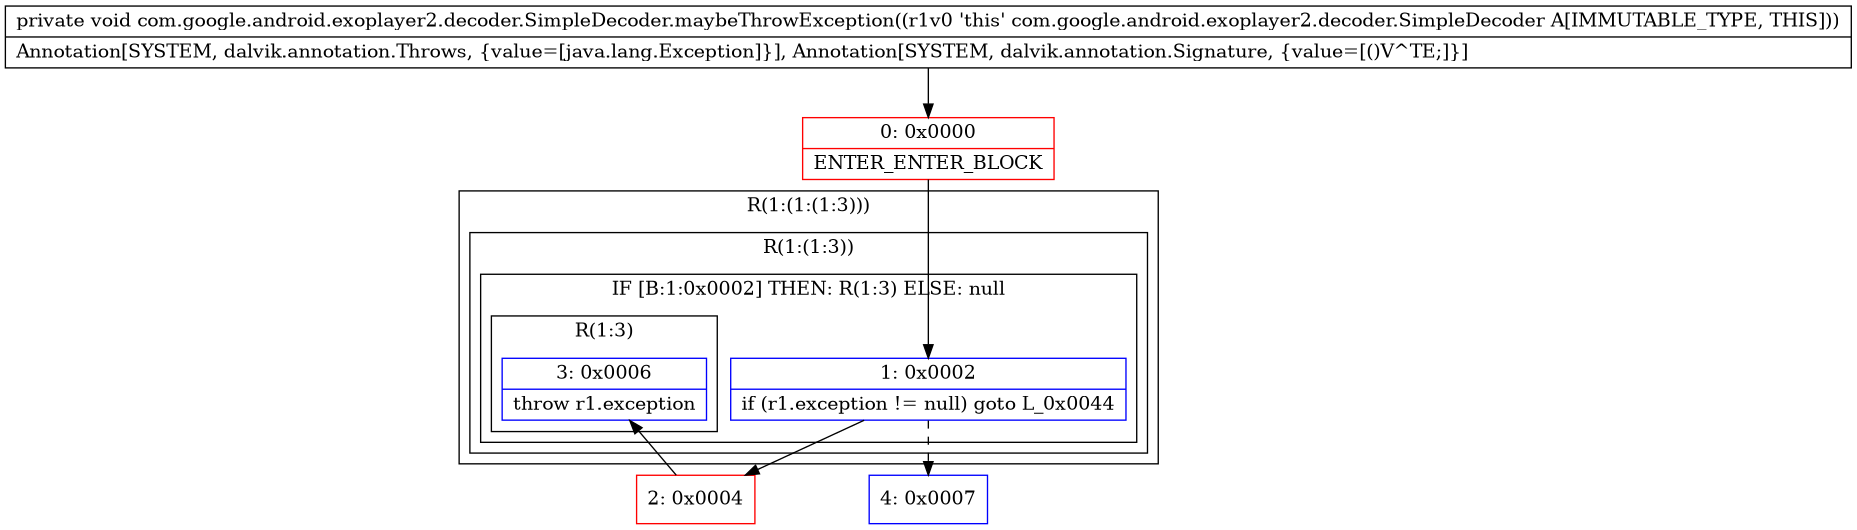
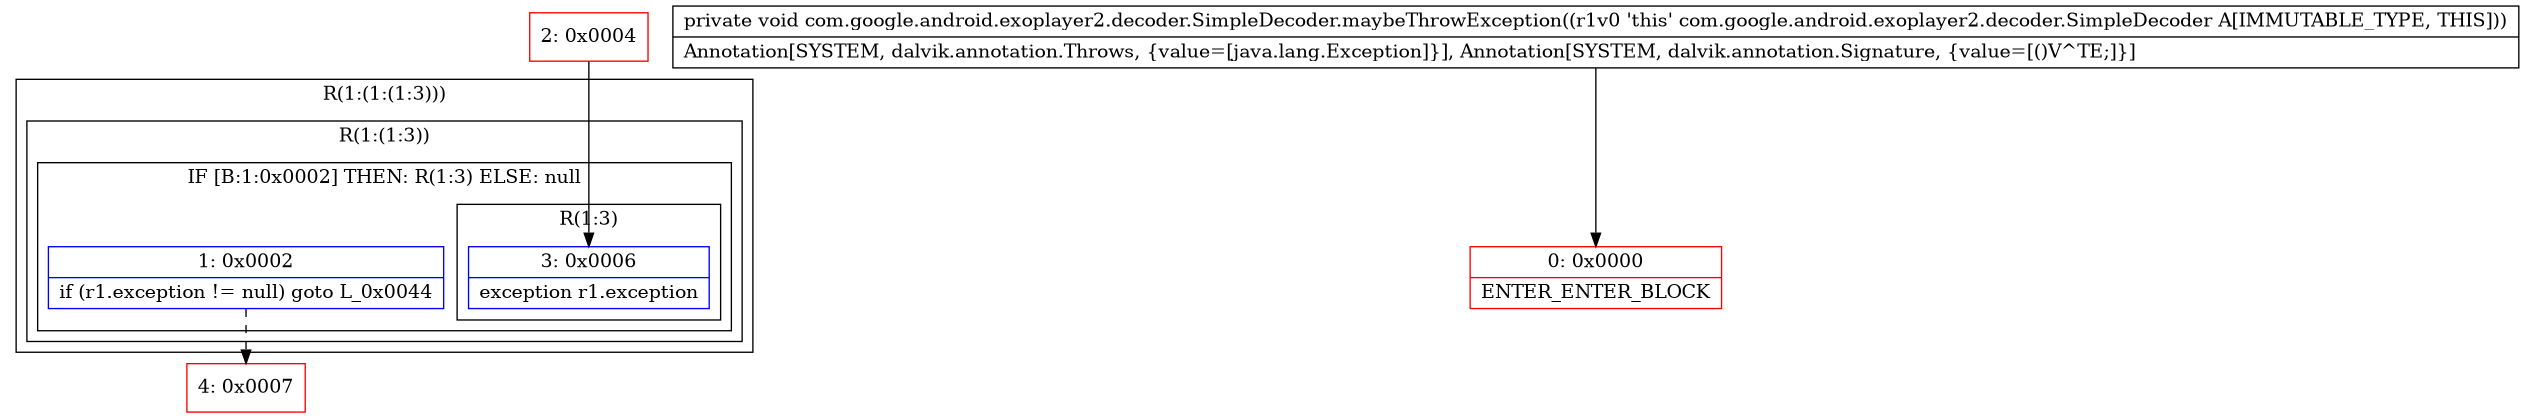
edge "0: 0x0000" -> "1: 0x0002": removed
node "3: 0x0006": text "throw r1.exception" -> "exception r1.exception"
edge "1: 0x0002" -> "2: 0x0004": removed
node "4: 0x0007": color blue -> red
